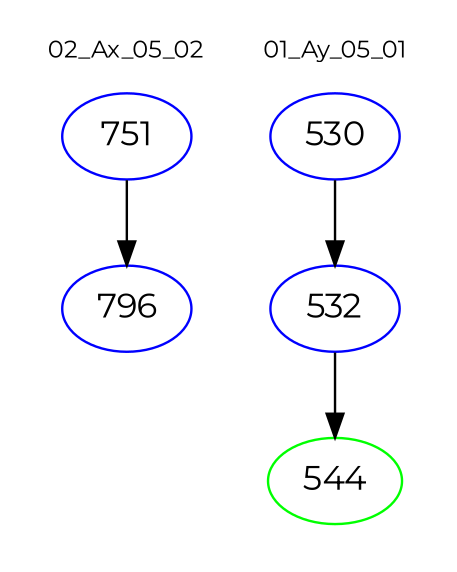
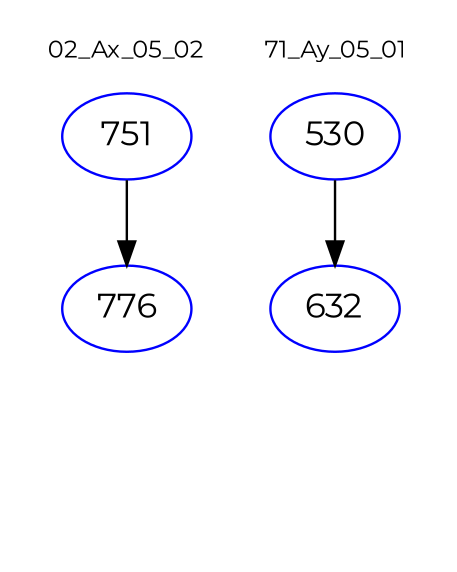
cluster "01_Ay_05_01": label "01_Ay_05_01" -> "71_Ay_05_01"
node "796": label "796" -> "776"
node "532": label "532" -> "632"
node "544": removed
